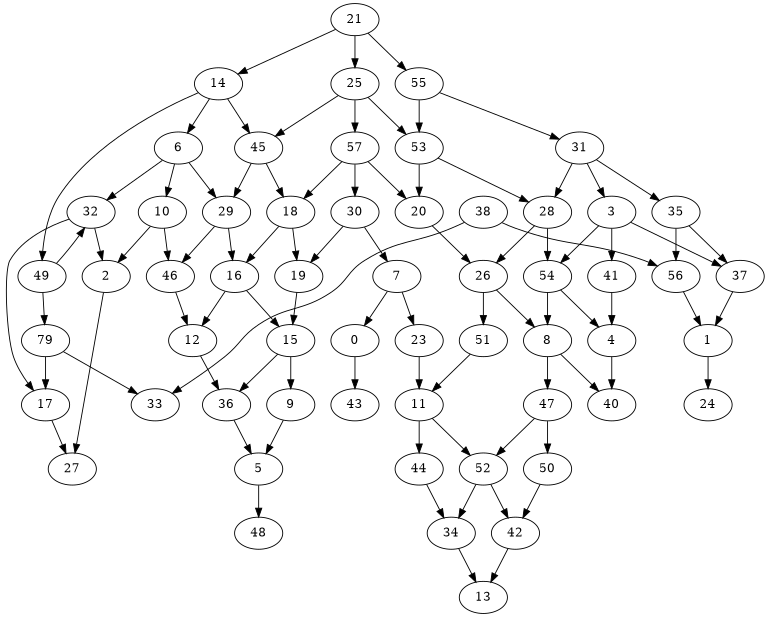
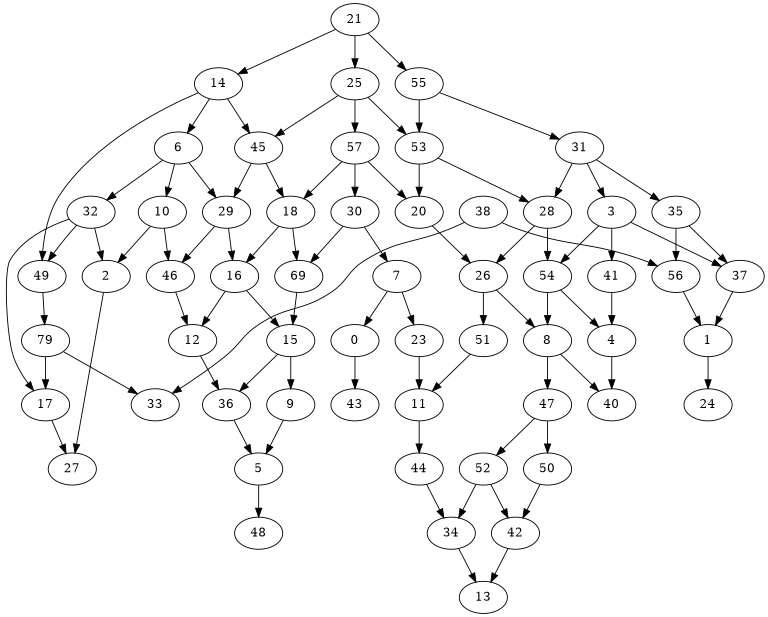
edge "49" -> "32": reversed
node "19": label "19" -> "69"
edge "11" -> "52": removed
